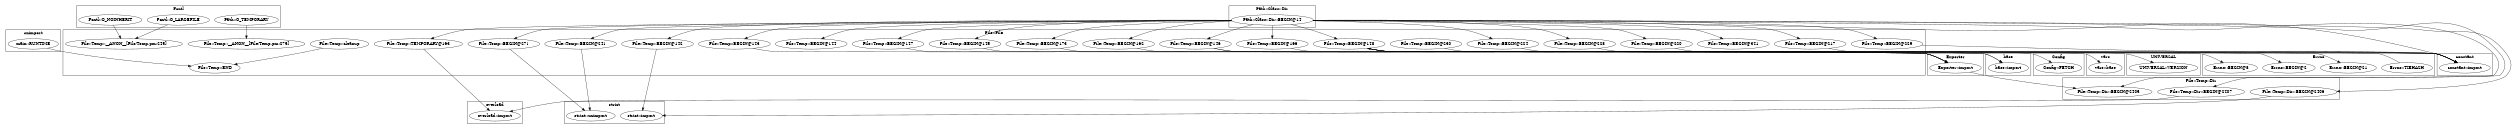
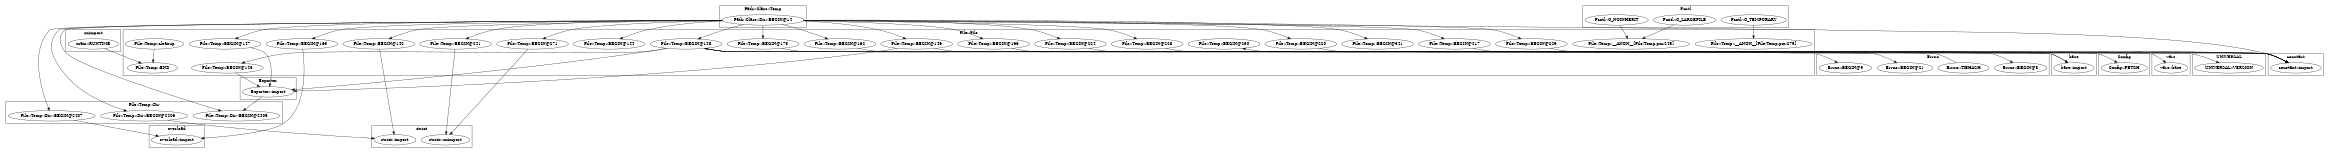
cluster "Path::Class::Dir": label "Path::Class::Dir" -> "Path::Class::Temp"
node "Path::O_TEMPORARY": label "Path::O_TEMPORARY" -> "Fcntl::O_TEMPORARY"
edge "Path::Class::Dir::BEGIN@14" -> "File::Temp::BEGIN@143": now "File::Temp::BEGIN@148" -> "File::Temp::BEGIN@143"
node "File::Temp::TEMPORARY@163": label "File::Temp::TEMPORARY@163" -> "File::Temp::BEGIN@163"
node "File::Temp::BEGIN@145": removed
edge "File::Temp::BEGIN@230" -> "constant::import": reversed
node "Errno::BEGIN@2": label "Errno::BEGIN@2" -> "Errno::BEGIN@9"
